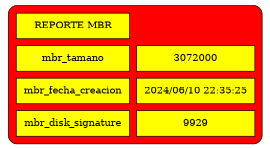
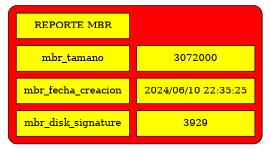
node "REPORTE MBR": text "9929" -> "3929"
